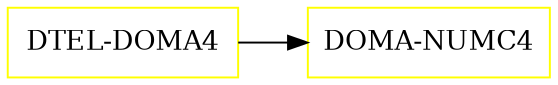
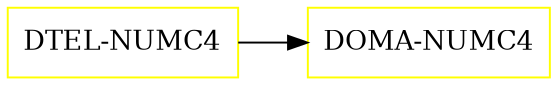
node "DTEL-DOMA4": label "DTEL-DOMA4" -> "DTEL-NUMC4"
